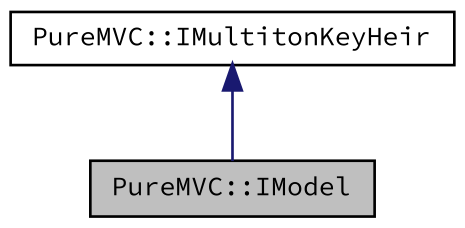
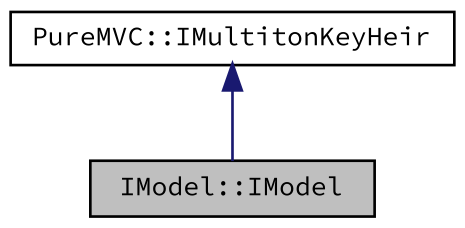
node "PureMVC::IModel": label "PureMVC::IModel" -> "IModel::IModel"
